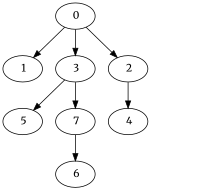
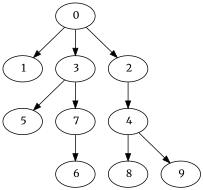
node "8": added
node "9": added
